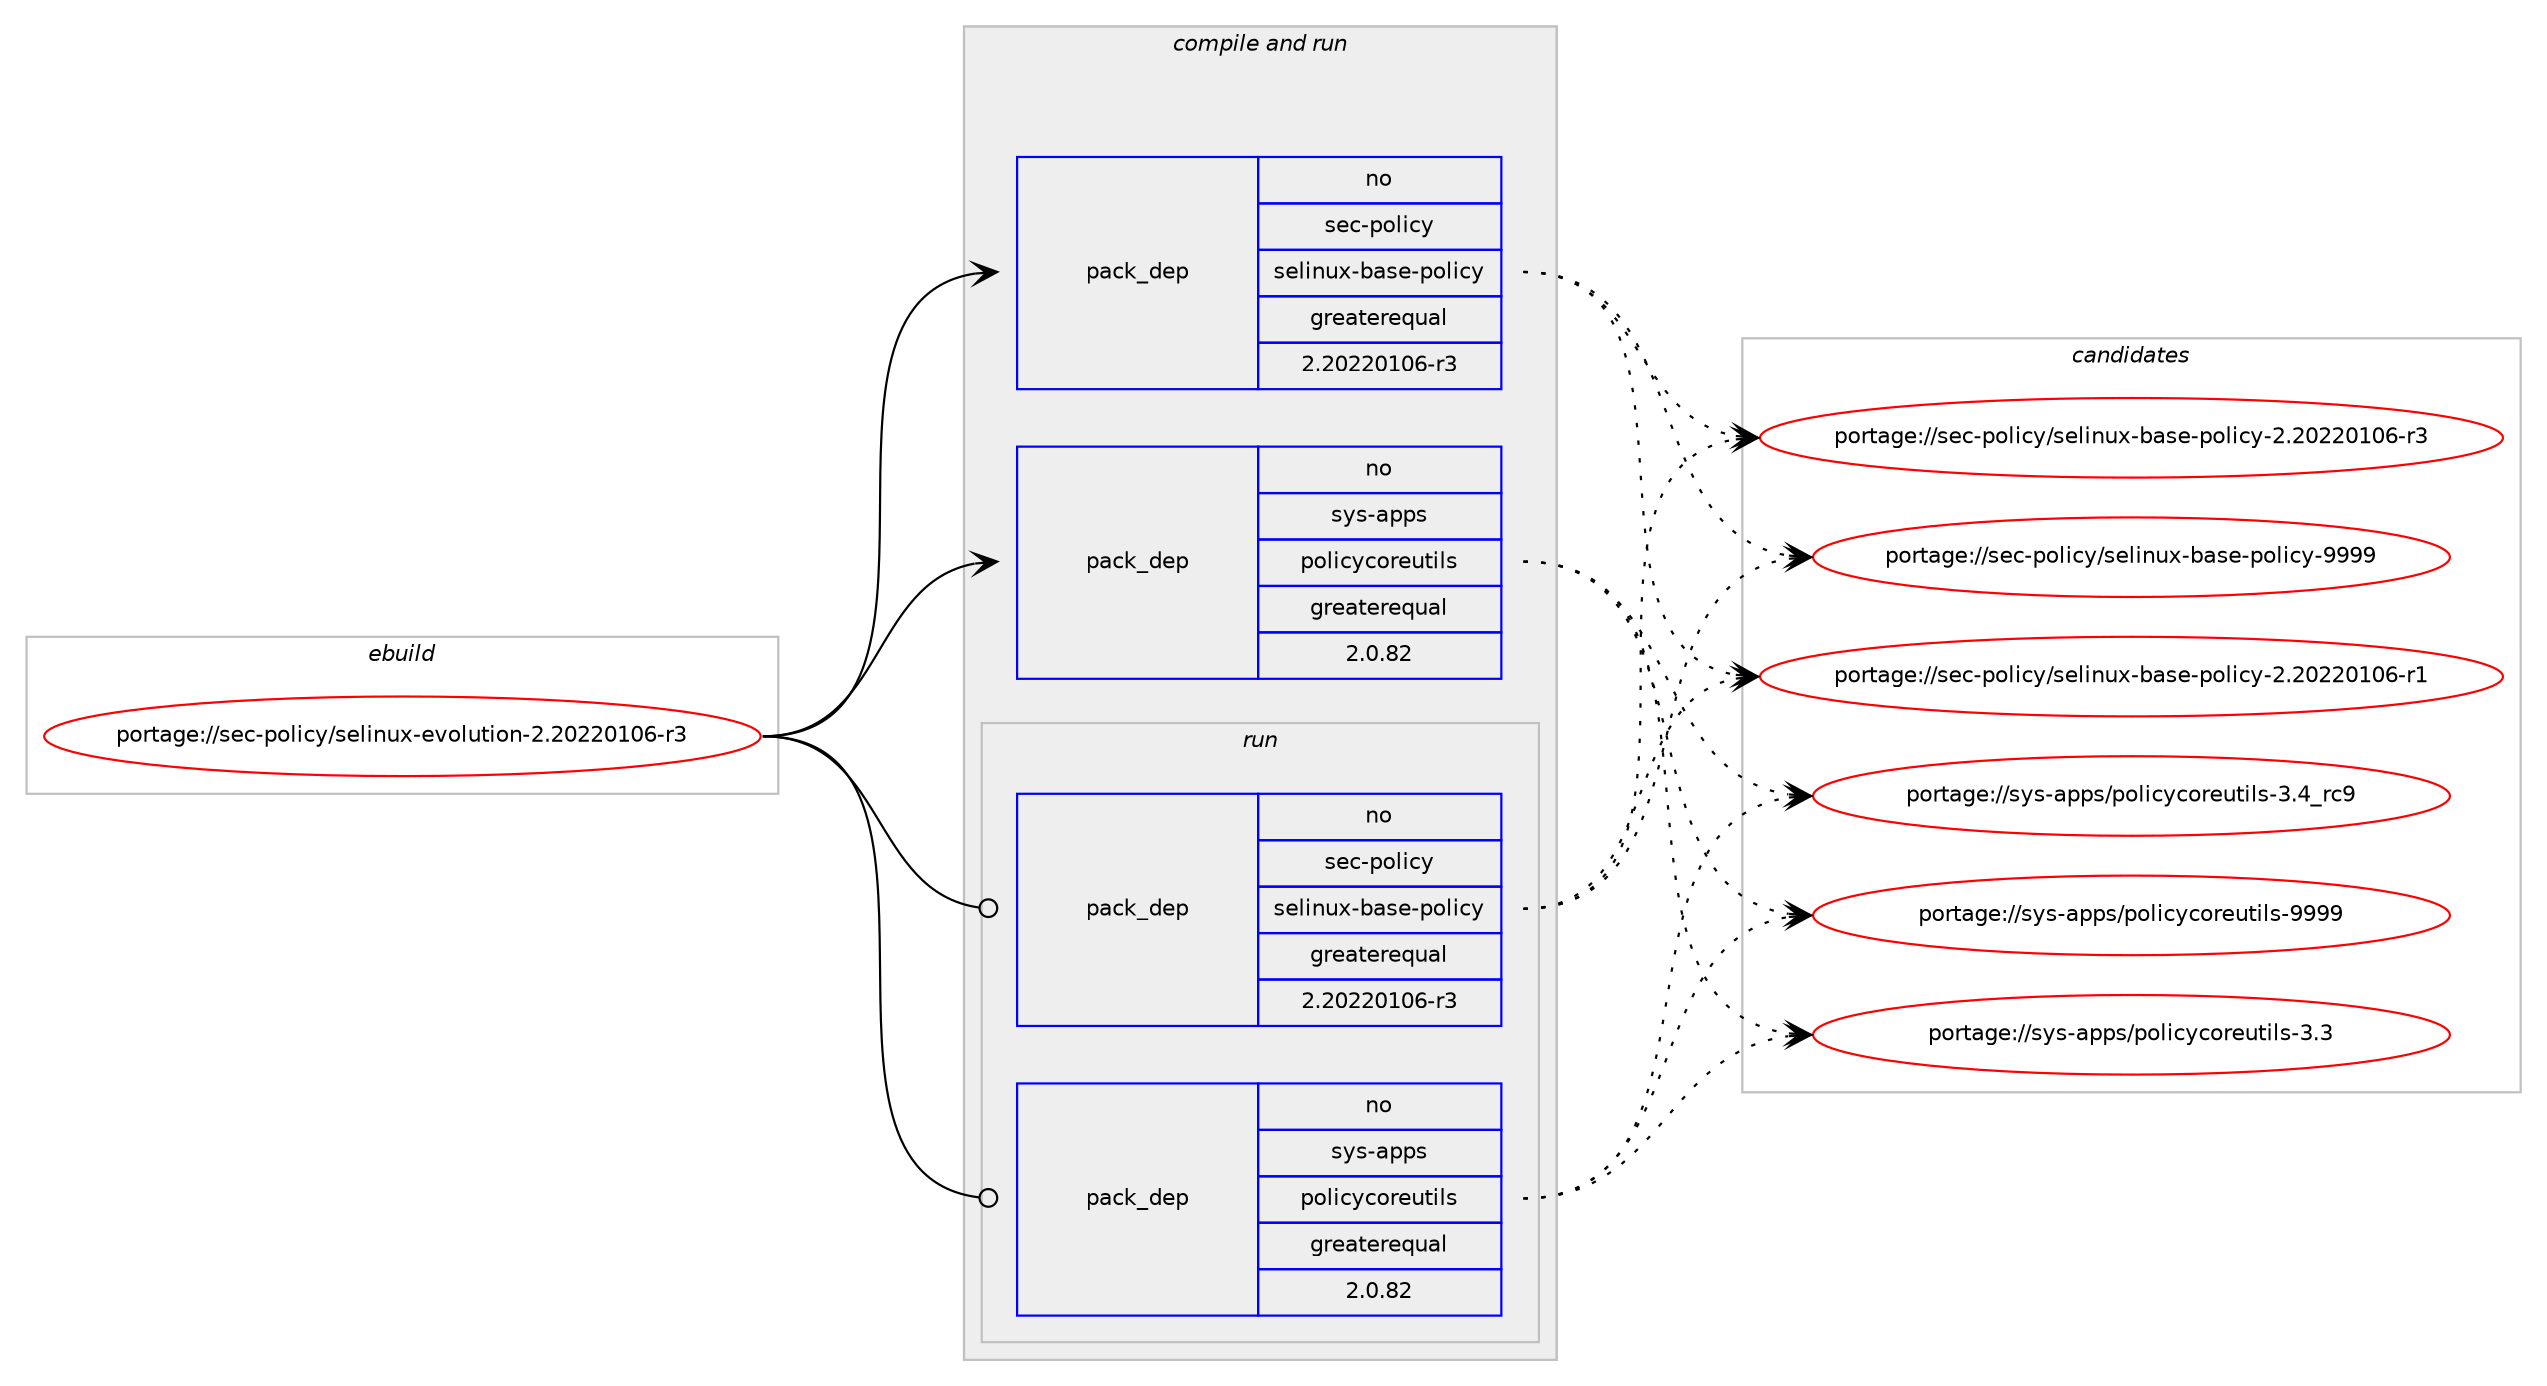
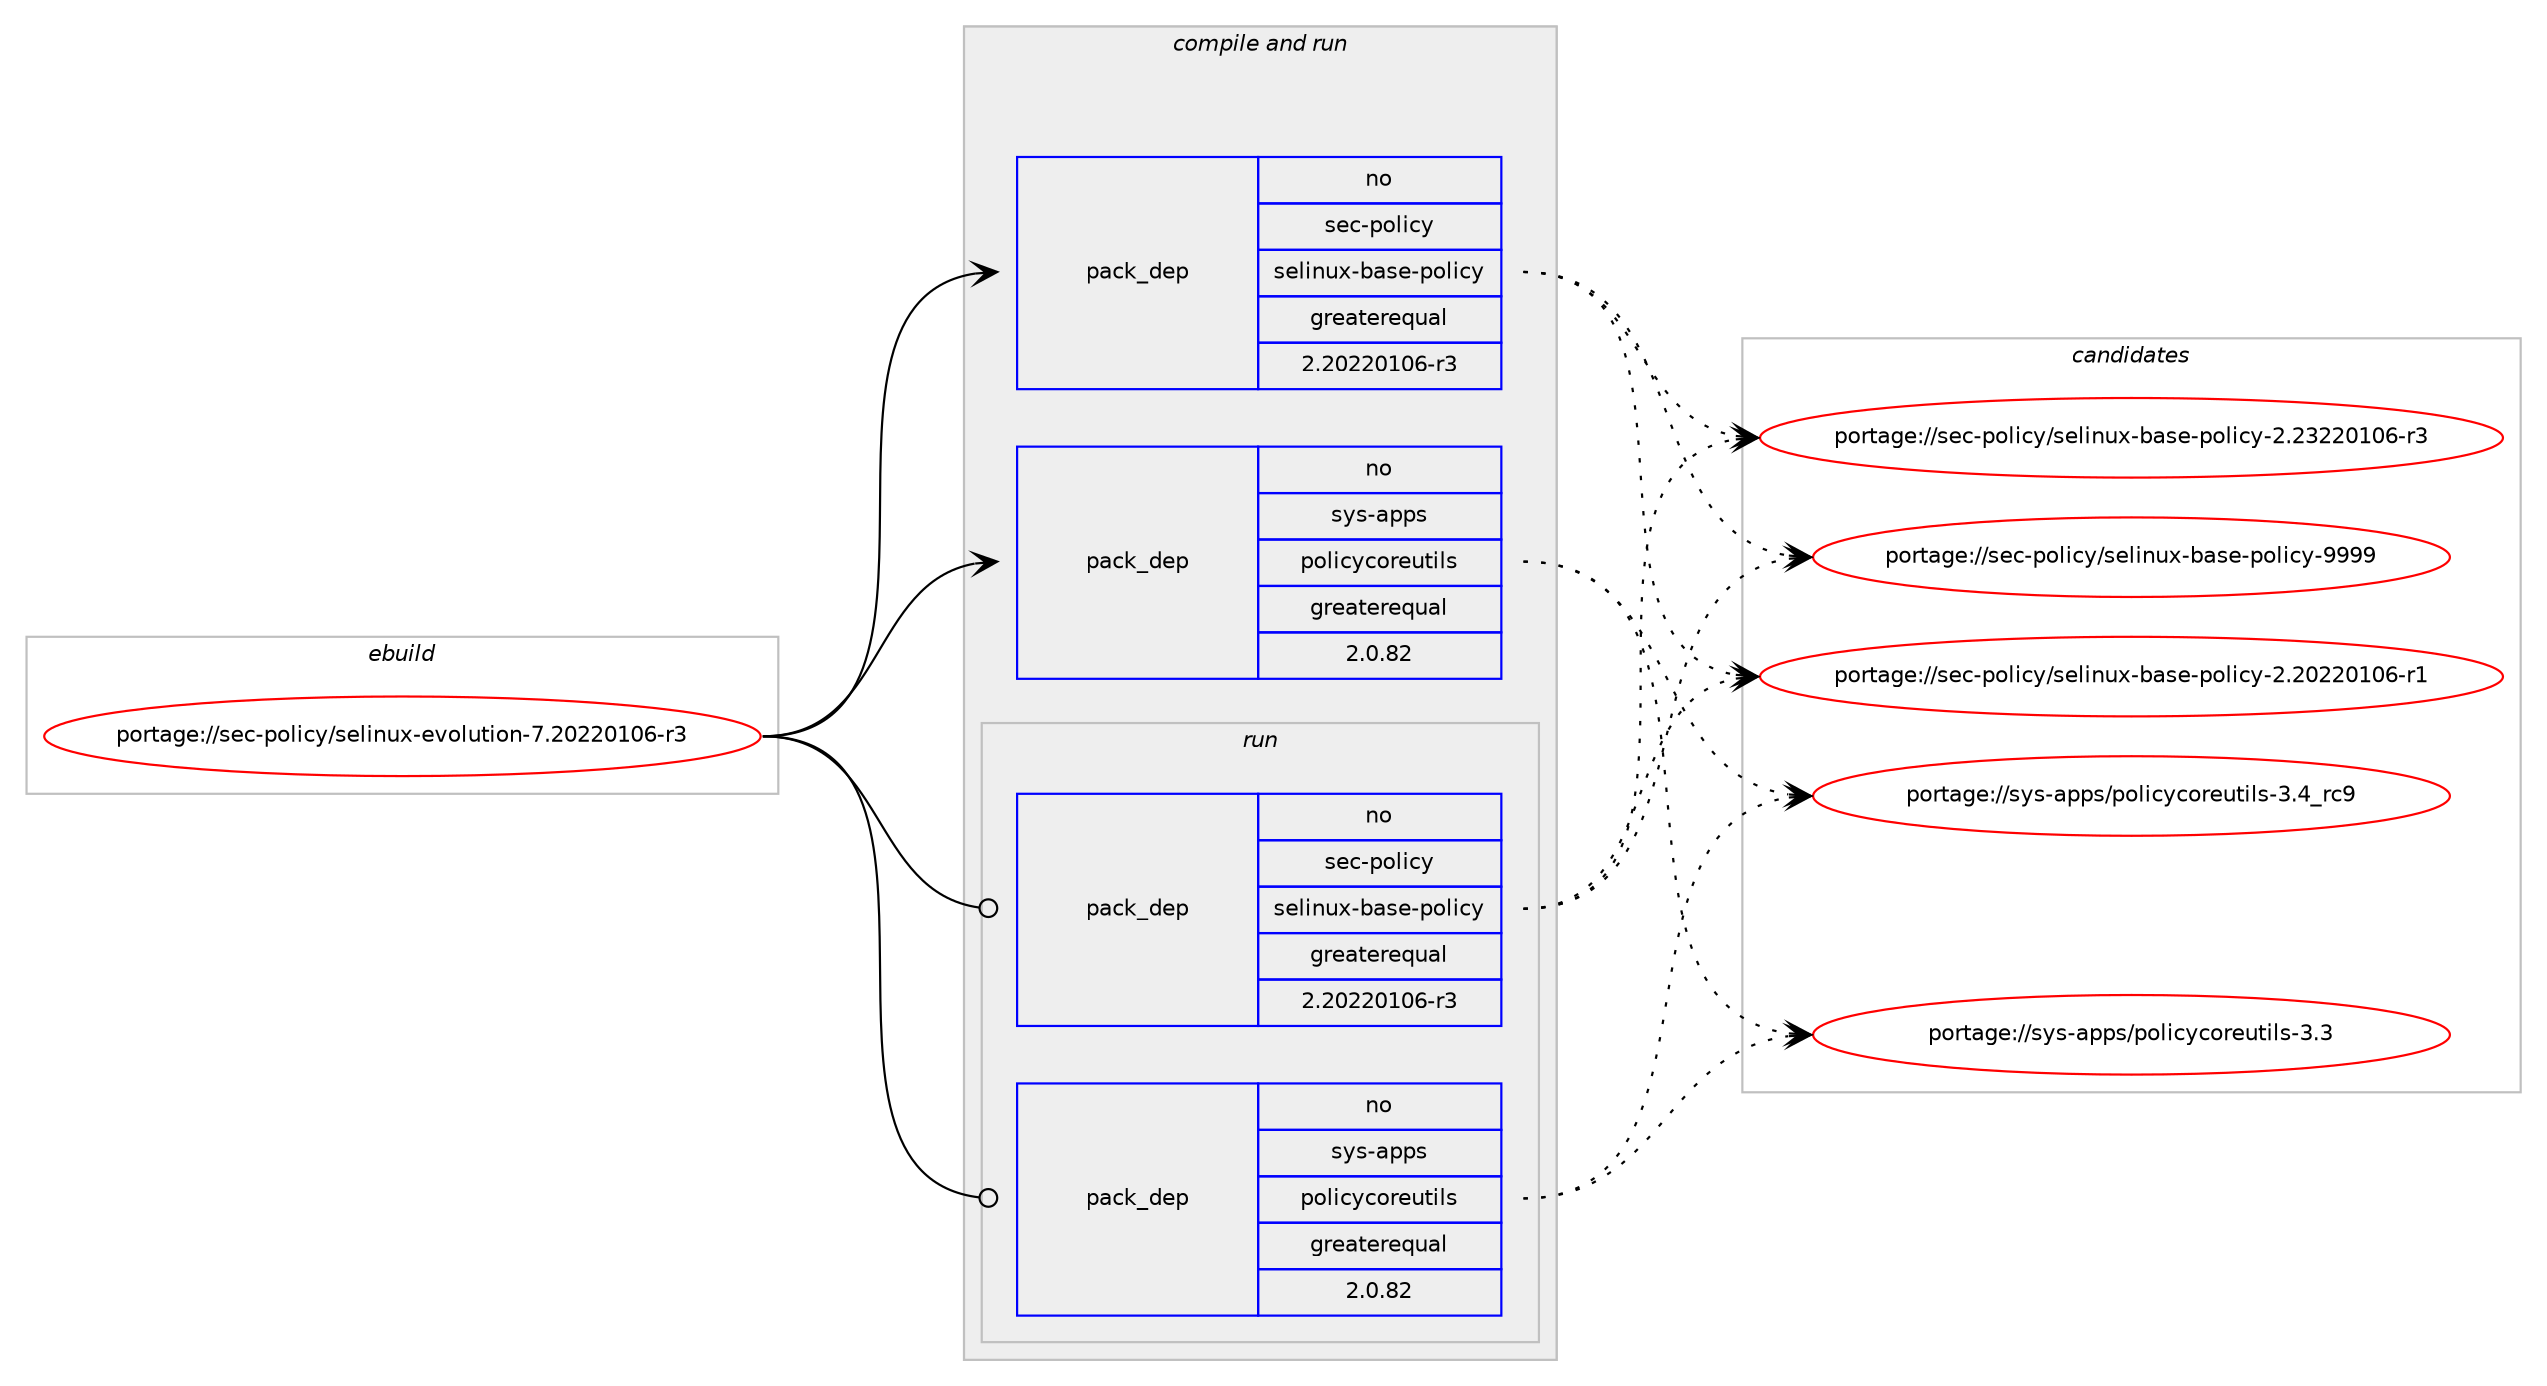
node "portage://sec-policy/selinux-base-policy-2.20220106-r3": label "portage://sec-policy/selinux-base-policy-2.20220106-r3" -> "portage://sec-policy/selinux-base-policy-2.23220106-r3"
node "portage://sec-policy/selinux-evolution-2.20220106-r3": label "portage://sec-policy/selinux-evolution-2.20220106-r3" -> "portage://sec-policy/selinux-evolution-7.20220106-r3"
node "portage://sys-apps/policycoreutils-9999": removed
